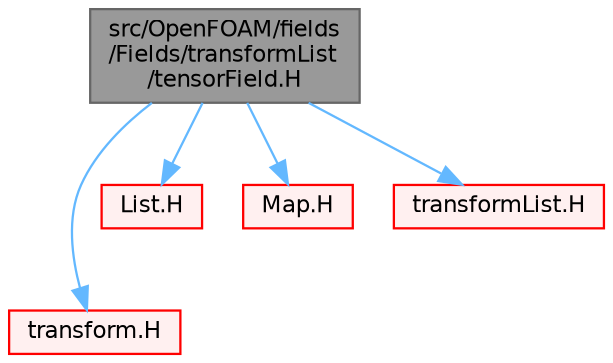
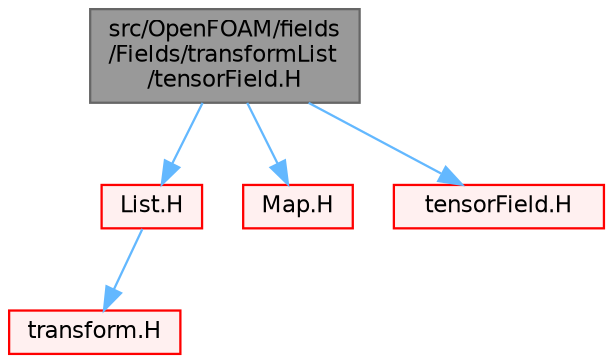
edge "src/OpenFOAM/fields /Fields/transformList /tensorField.H" -> "transform.H": now "List.H" -> "transform.H"
node "transformList.H": label "transformList.H" -> "tensorField.H"
